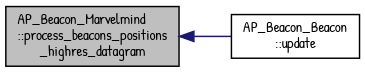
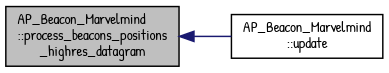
node "AP_Beacon_Beacon ::update": label "AP_Beacon_Beacon ::update" -> "AP_Beacon_Marvelmind ::update"
